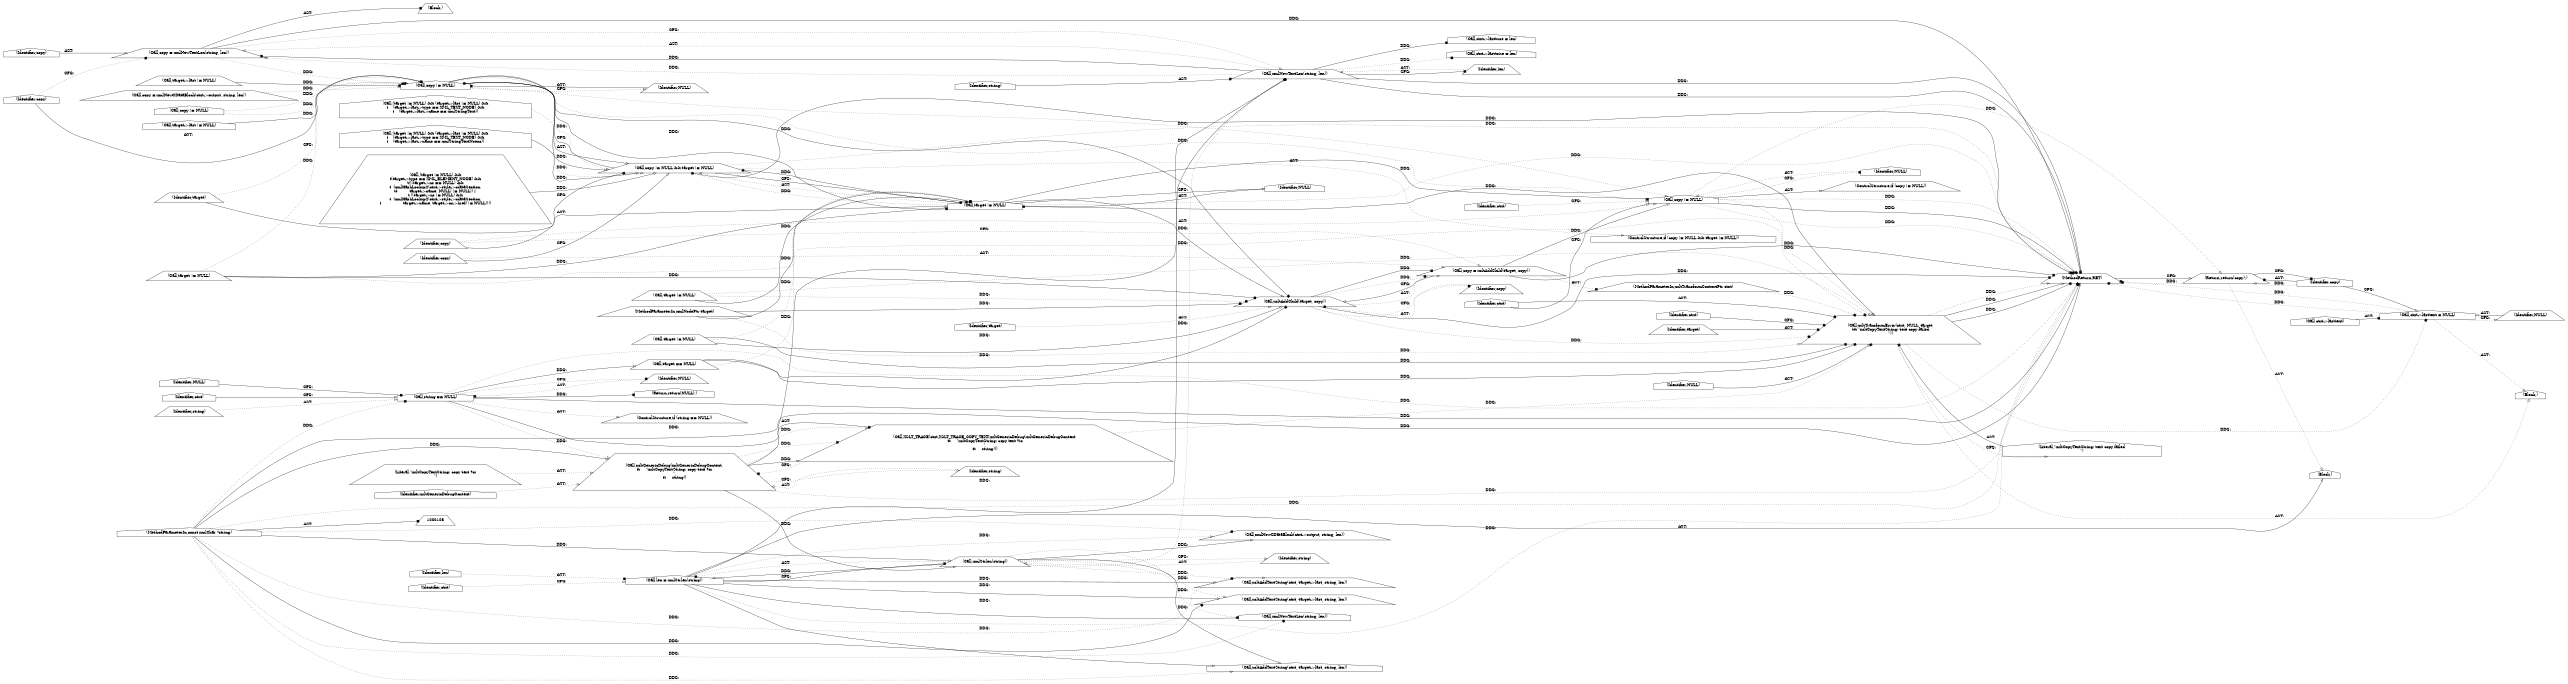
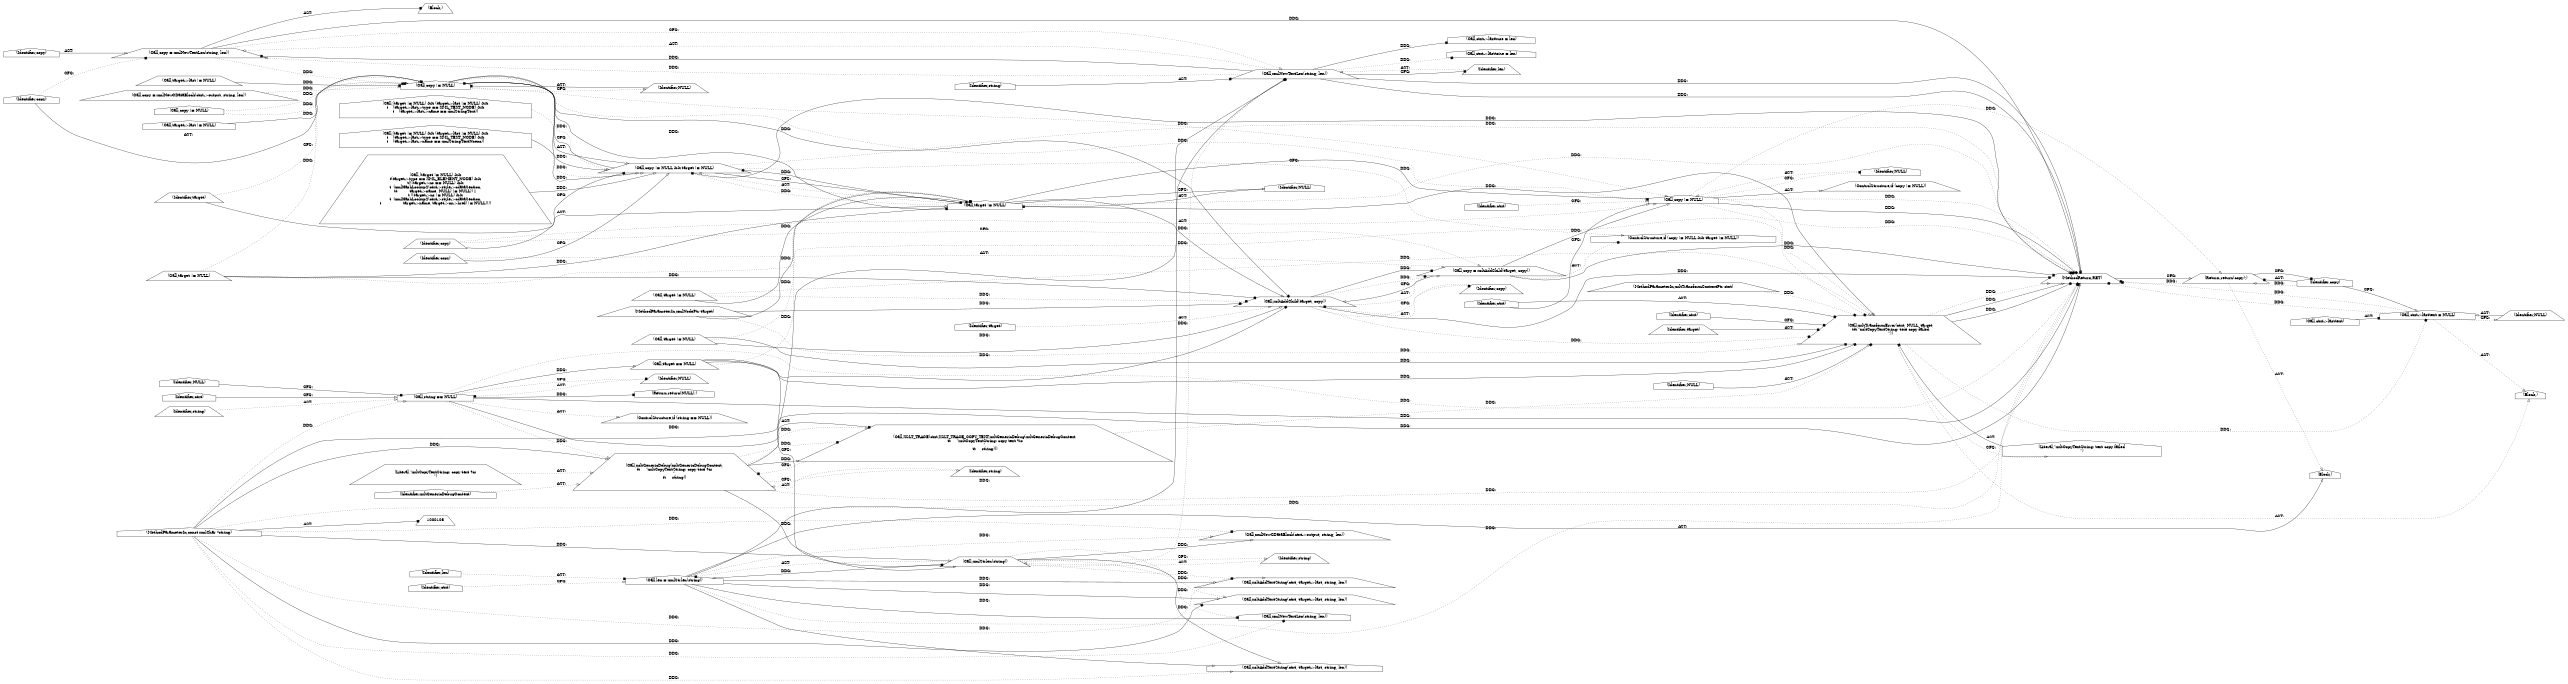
edge "(Call,copy != NULL && target != NULL)" -> "(ControlStructure,if (copy != NULL && target != NULL))": label "AST: " -> "CFG: "
edge "(Call,copy = xsltAddChild(target, copy))" -> "(MethodParameterIn,xsltTransformContextPtr ctxt)": now "(Call,copy = xsltAddChild(target, copy))" -> "(ControlStructure,if (copy != NULL && target != NULL))"
edge "(MethodParameterIn,const xmlChar *string)" -> "(Call,string == NULL)": arrowhead box -> onormal
edge "(Call,len = xmlStrlen(string))" -> "(Call,xmlStrlen(string))": now "(Call,target == NULL)" -> "(Call,xmlStrlen(string))"
